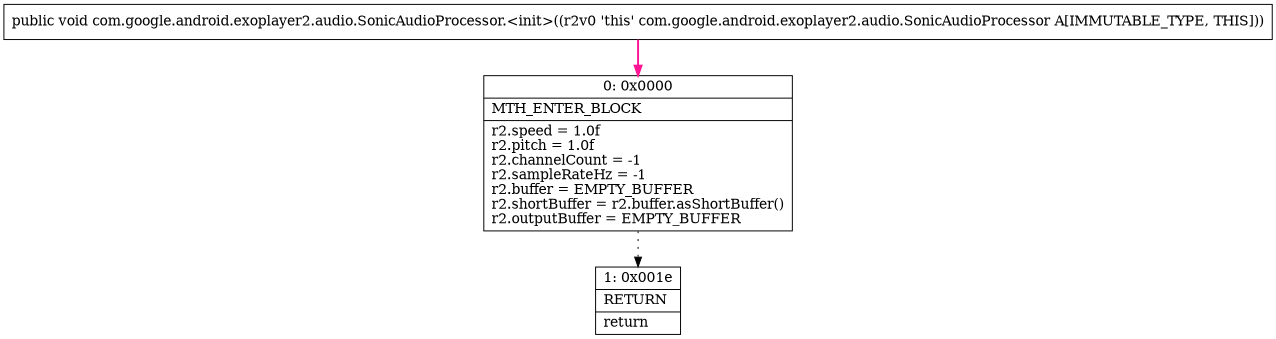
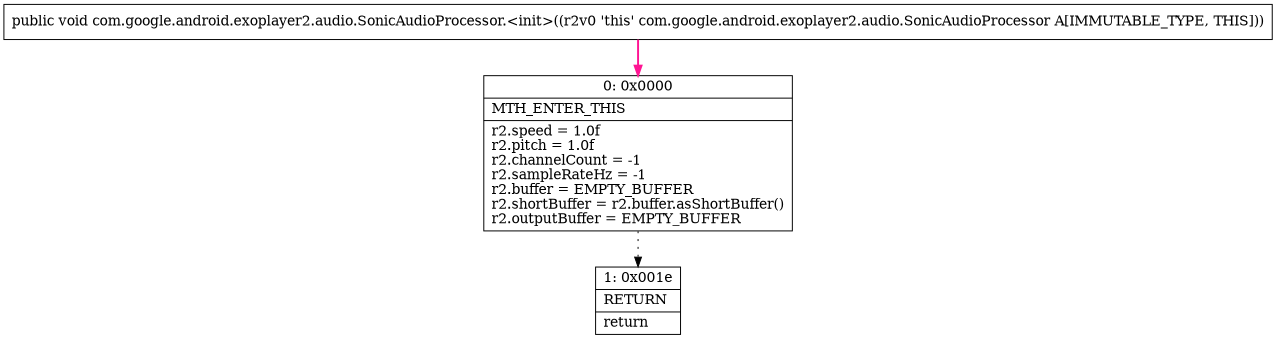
node "0: 0x0000": text "MTH_ENTER_BLOCK" -> "MTH_ENTER_THIS"
